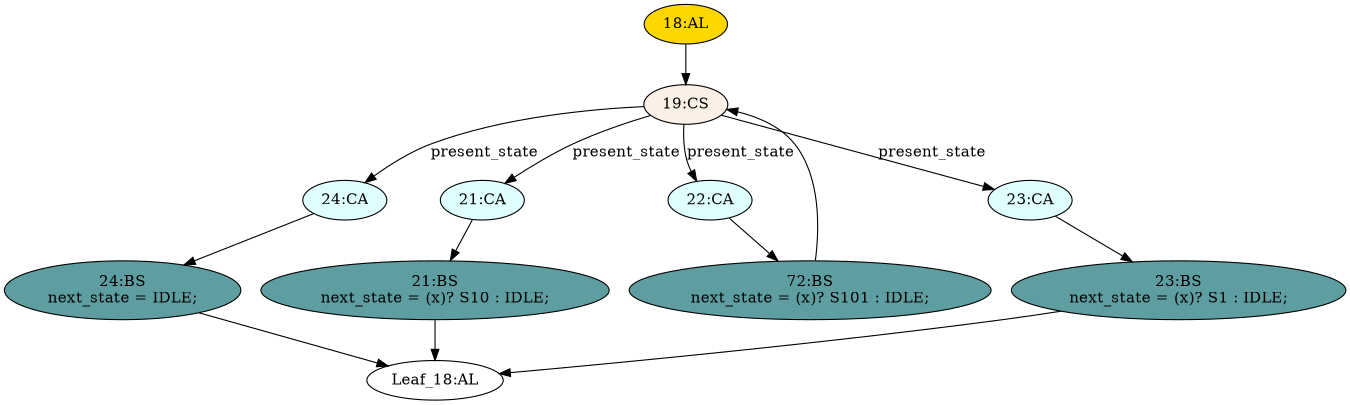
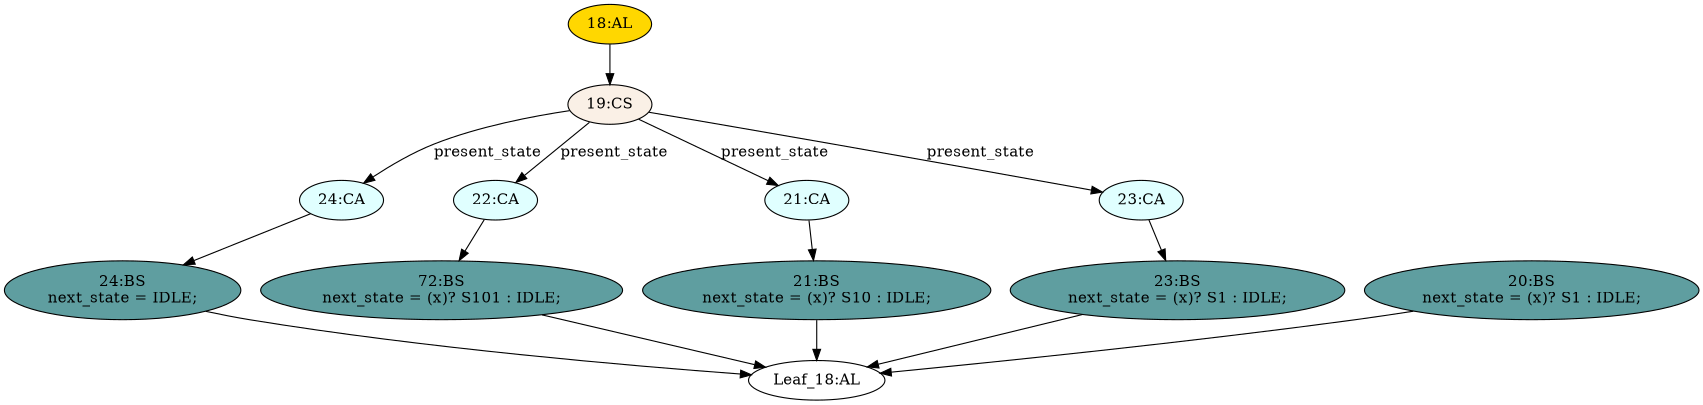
edge "72:BS next_state = (x)? S101 : IDLE;" -> "19:CS": now "72:BS next_state = (x)? S101 : IDLE;" -> "Leaf_18:AL"
node "20:BS next_state = (x)? S1 : IDLE;": added
